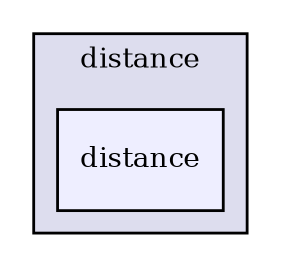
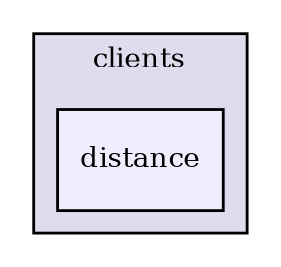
cluster "distance": label "distance" -> "clients"
